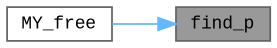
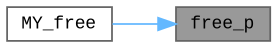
node "find_p": label "find_p" -> "free_p"
